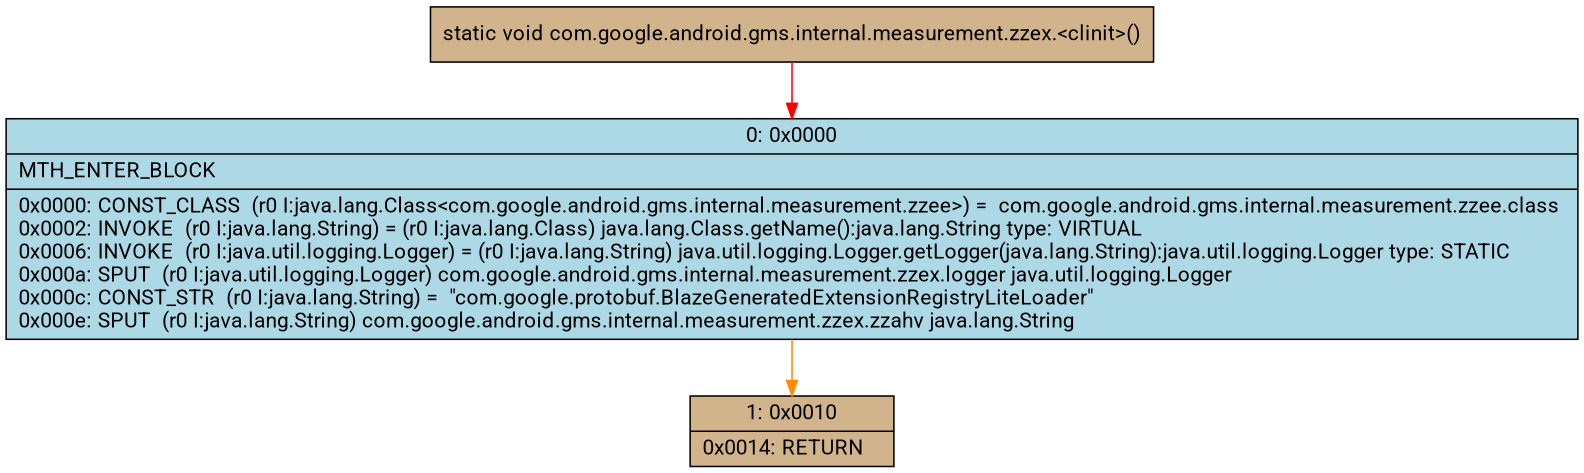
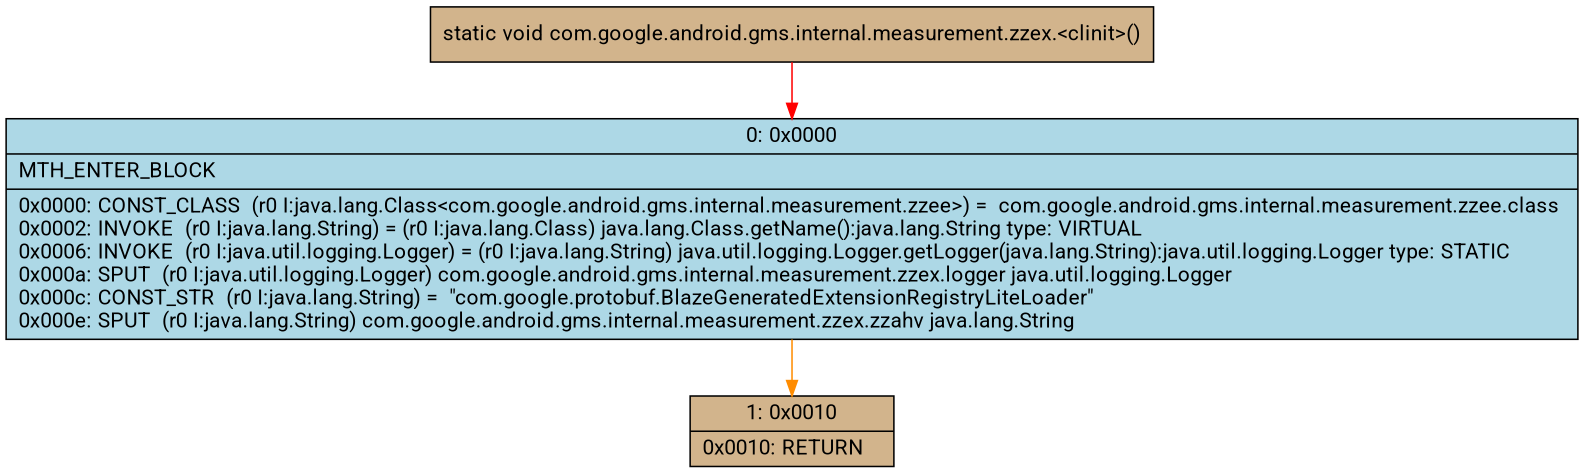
node "1: 0x0010": text "0x0014: RETURN" -> "0x0010: RETURN"
